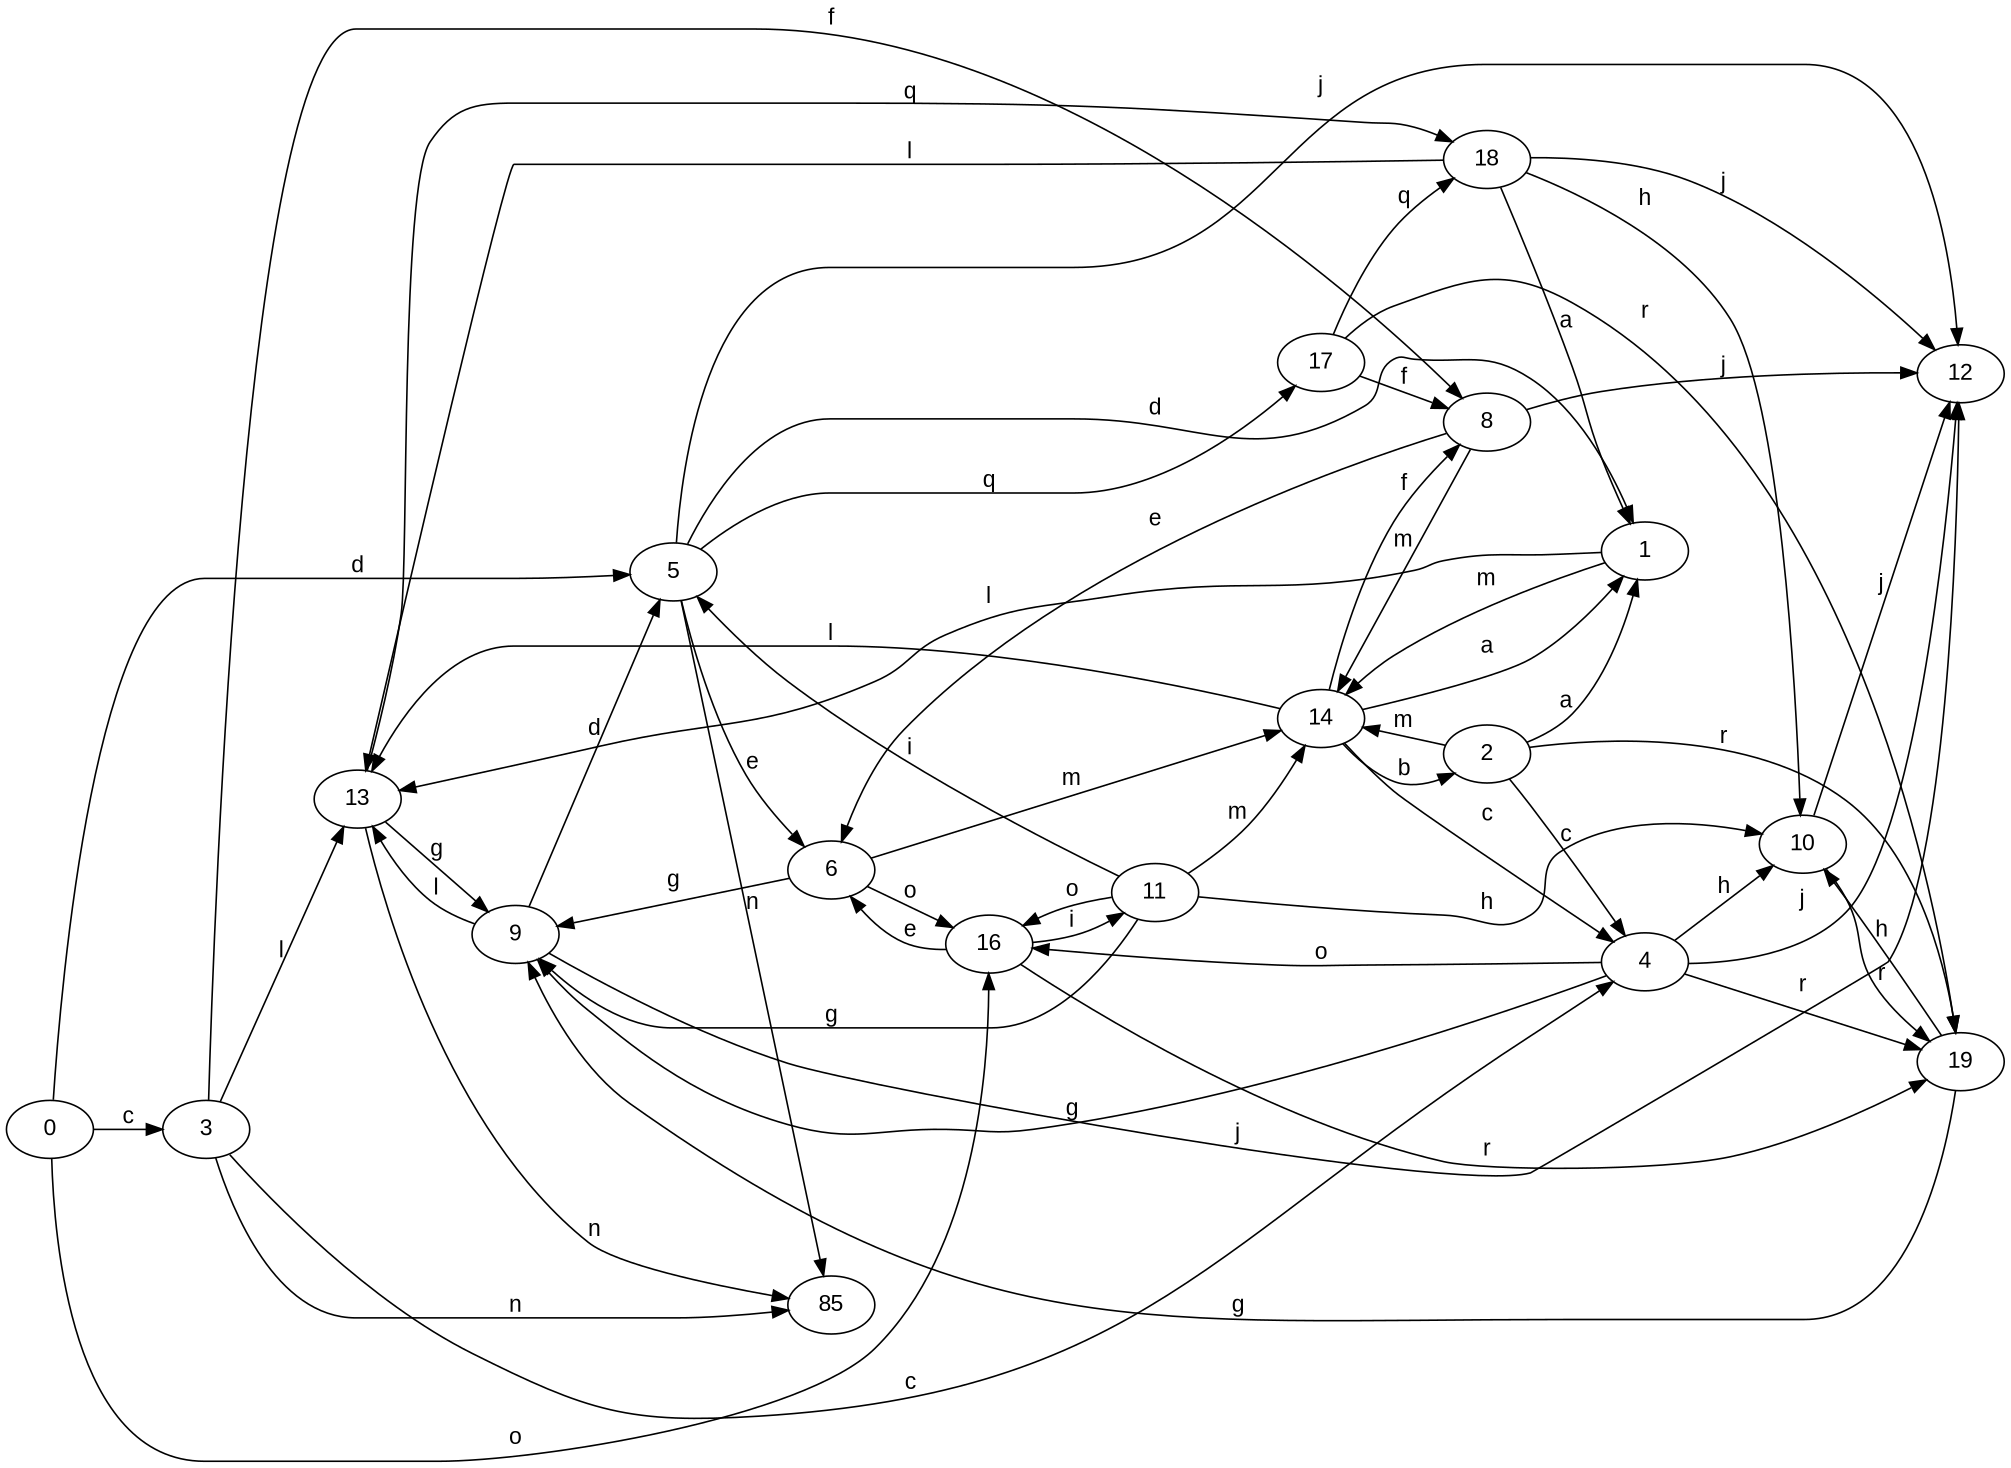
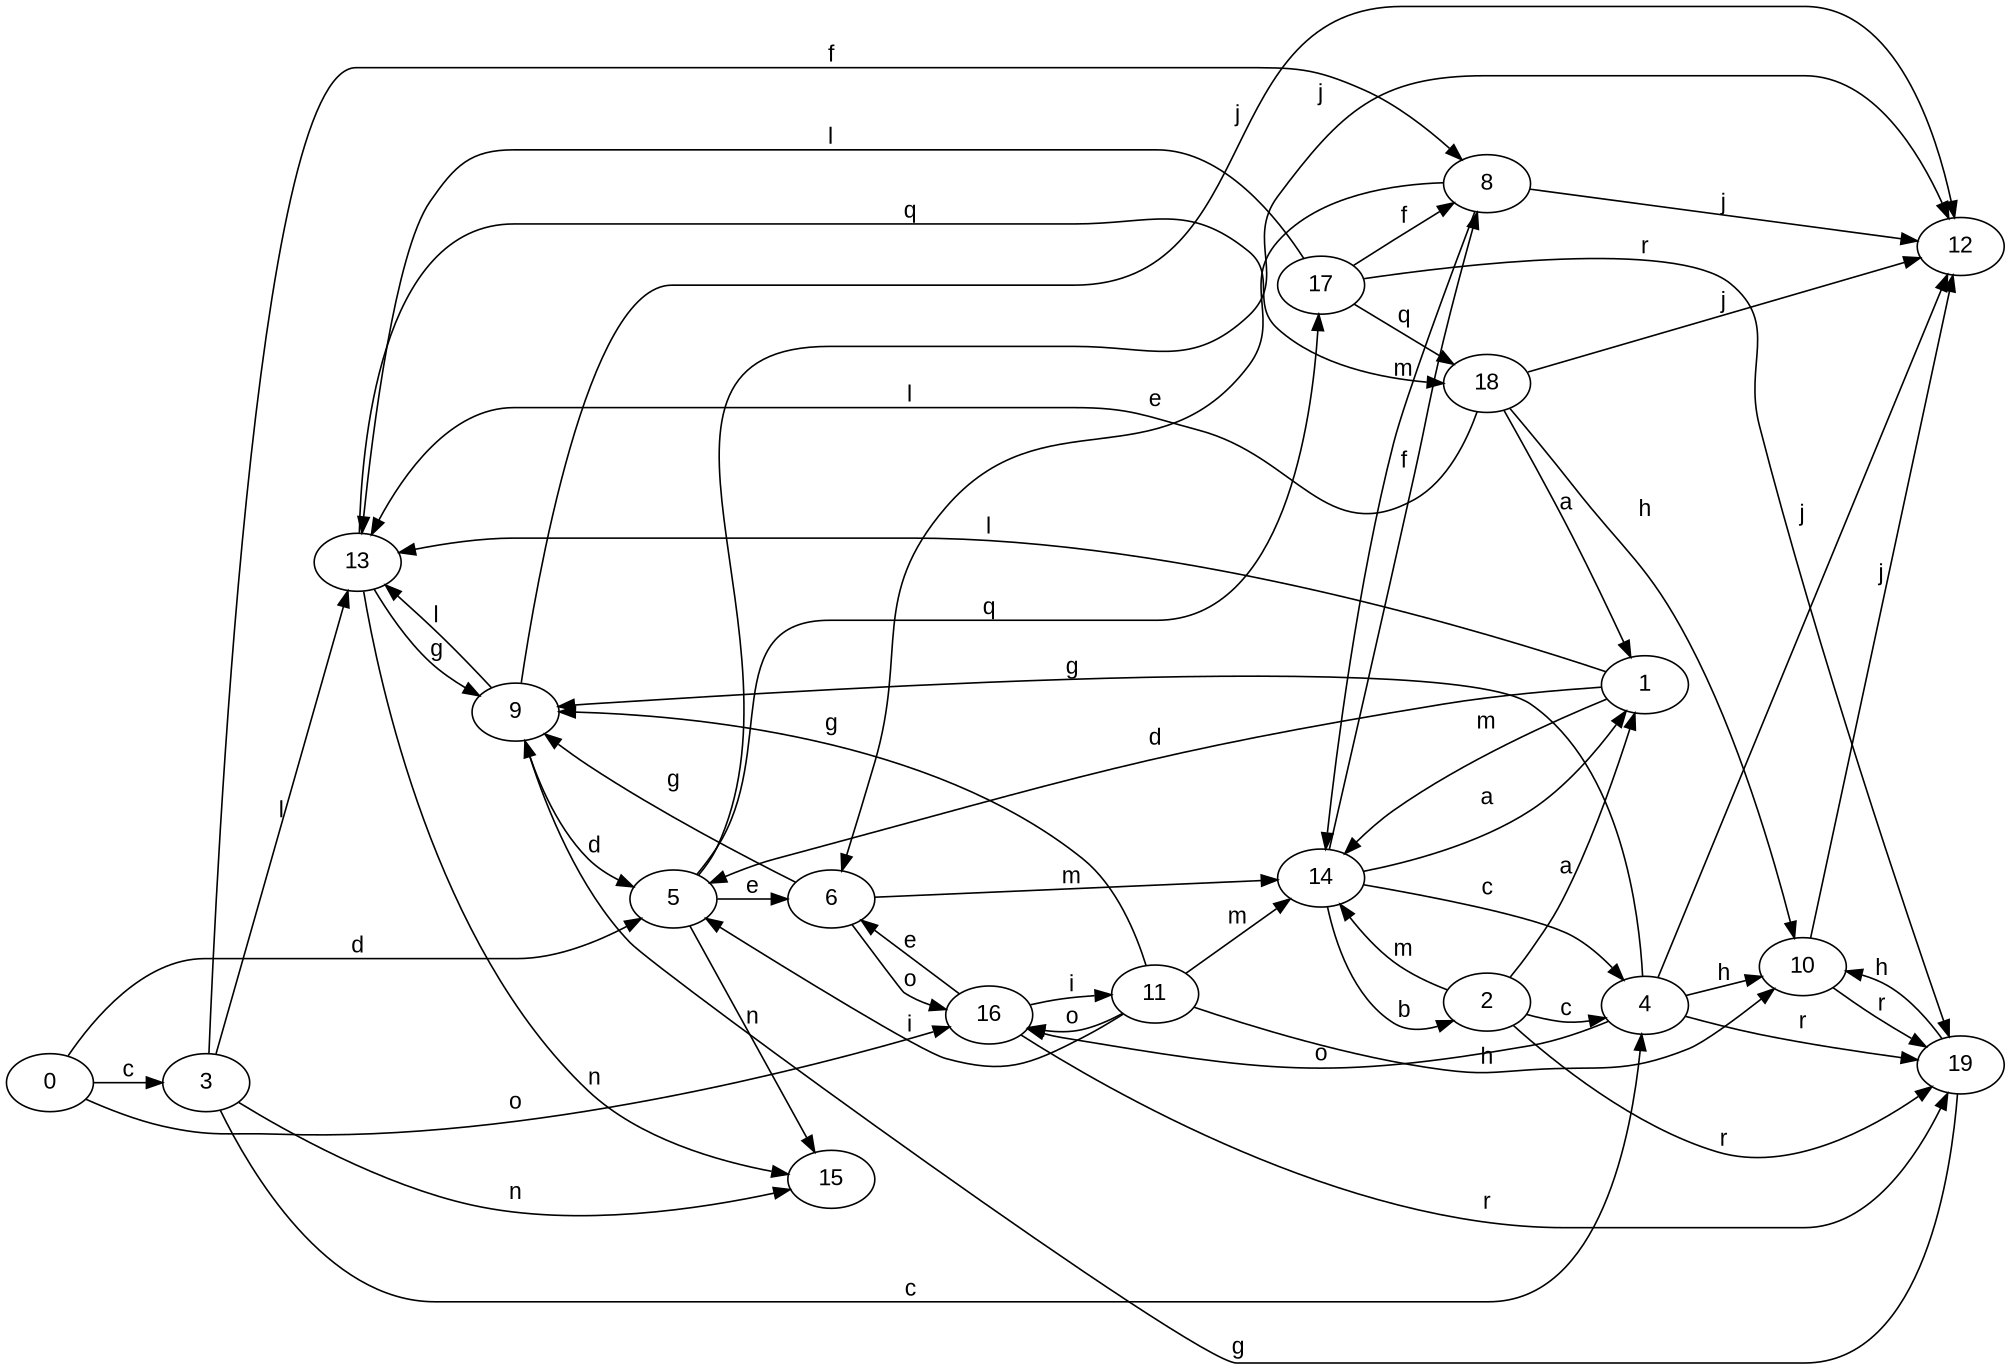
edge "5" -> "1": reversed
edge "14" -> "13": now "17" -> "13"
node "85": label "85" -> "15"
